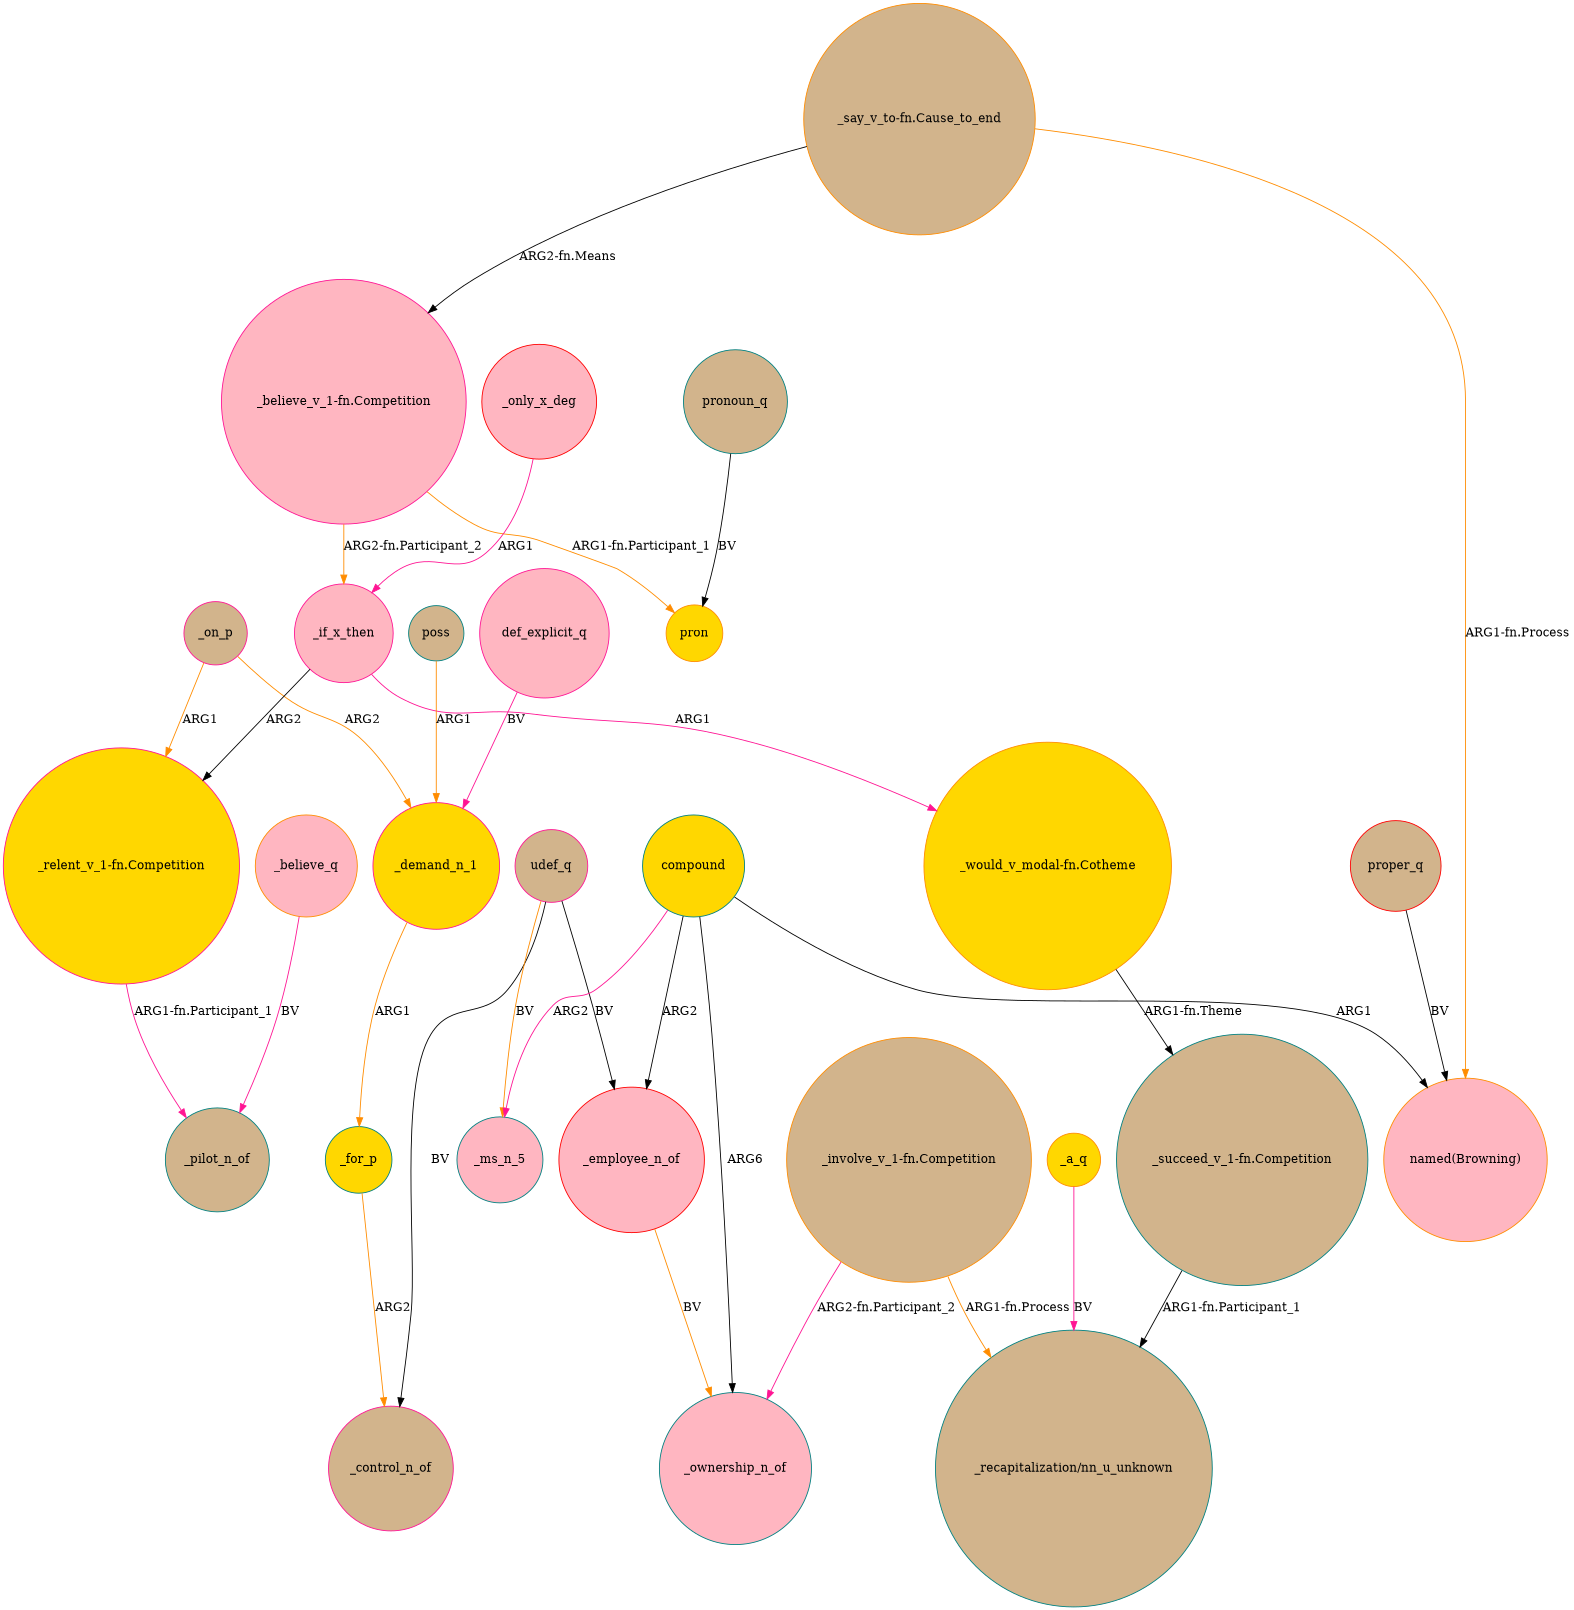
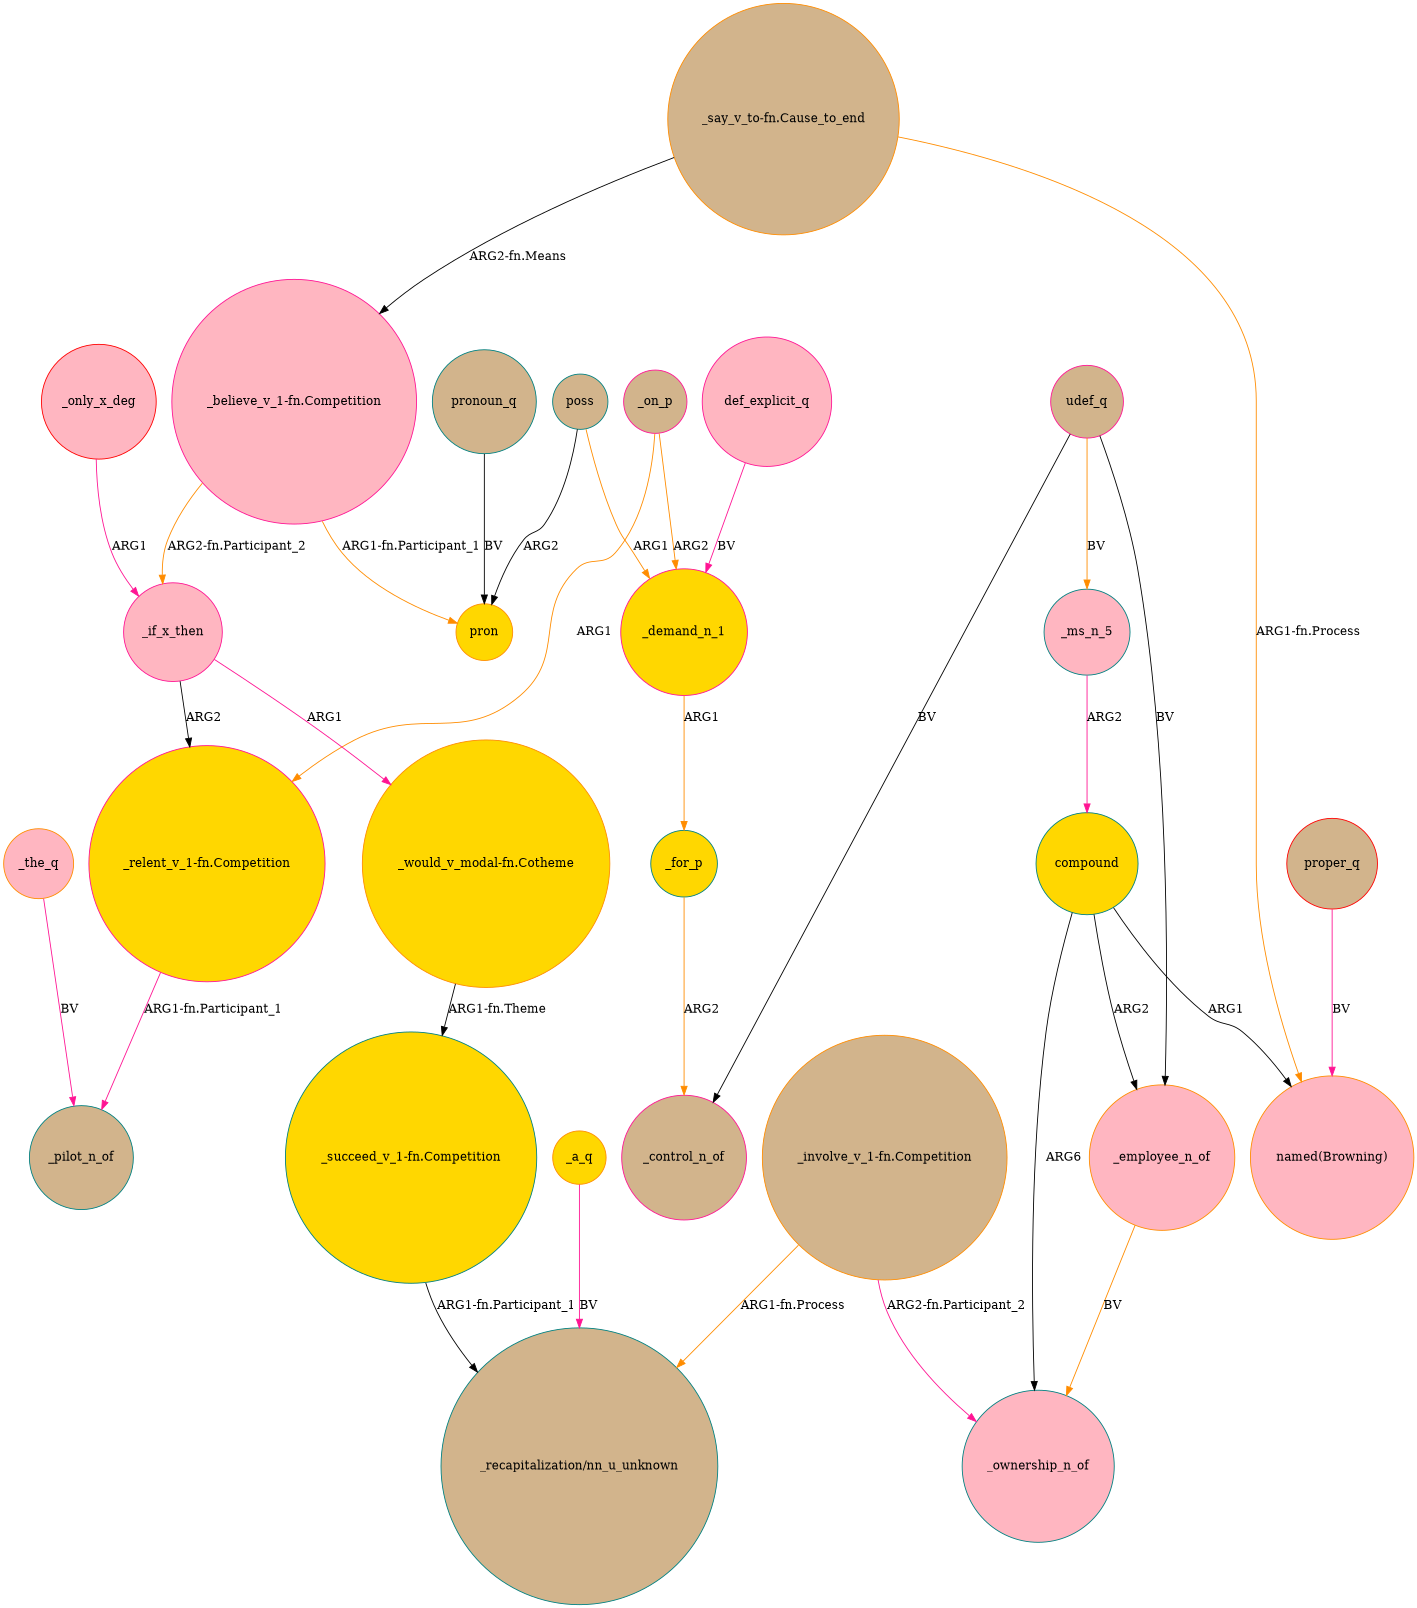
edge "poss" -> "pron": added, label "ARG2"
node "_believe_q": label "_believe_q" -> "_the_q"
edge "proper_q" -> "named(Browning)": color black -> deeppink
edge "compound" -> "_ms_n_5": reversed
node "_employee_n_of": color red -> darkorange
node "_succeed_v_1-fn.Competition": fillcolor tan -> gold
